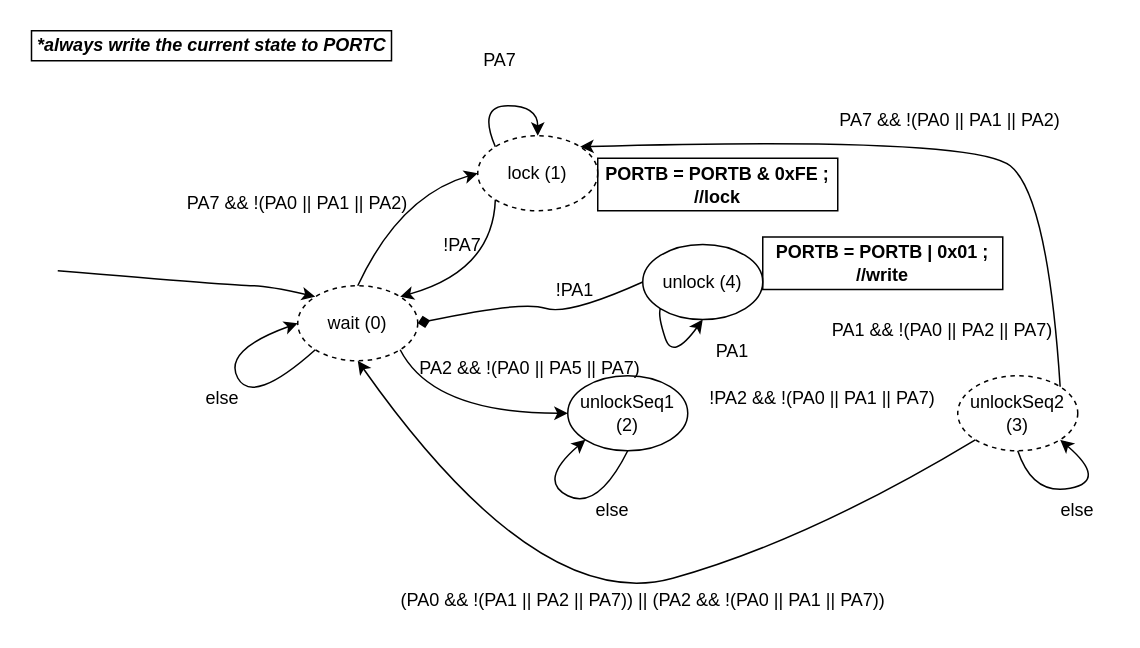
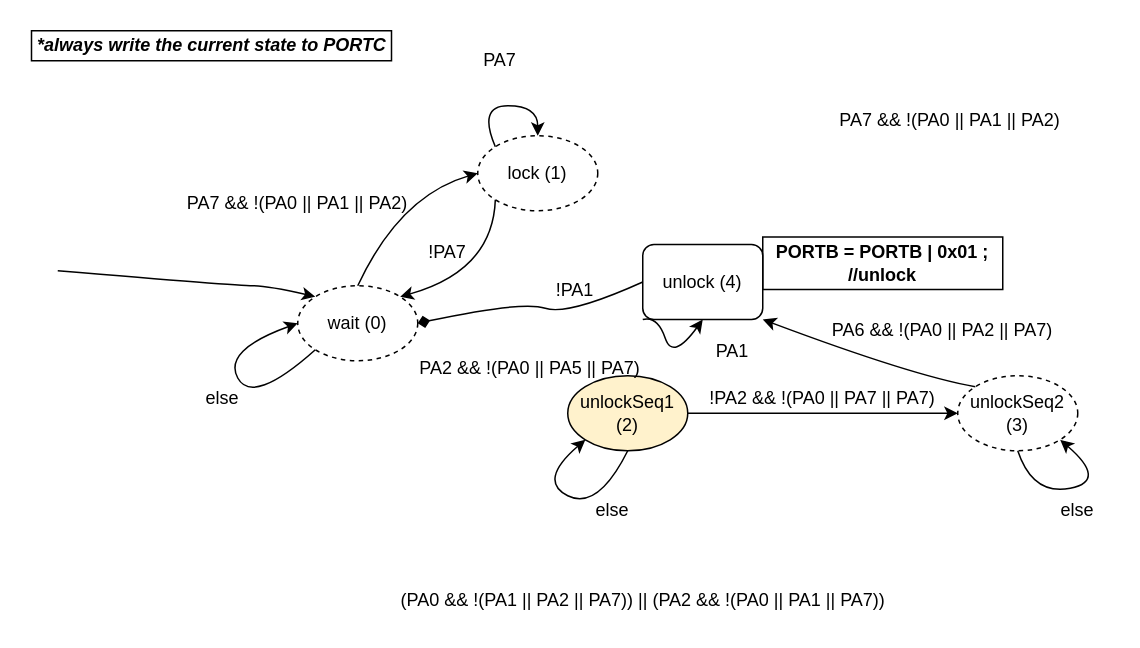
edge "unlockSeq2 (3)" -> "lock (1)": removed
node "PORTB = PORTB & 0xFE ; //lock": removed
node "!PA7": moved (463, 245) -> (448, 252)
node "PORTB = PORTB | 0x01 ; //write": label "PORTB = PORTB | 0x01 ; //write" -> "PORTB = PORTB | 0x01 ; //unlock"
node "unlock (4)": shape ellipse -> rounded rectangle
node "PA1 && !(PA0 || PA2 || PA7)": label "PA1 && !(PA0 || PA2 || PA7)" -> "PA6 && !(PA0 || PA2 || PA7)"
edge "unlockSeq2 (3)" -> "unlock (4)": added
node "!PA2 && !(PA0 || PA1 || PA7)": label "!PA2 && !(PA0 || PA1 || PA7)" -> "!PA2 && !(PA0 || PA7 || PA7)"
edge "wait (0)" -> "unlockSeq1 (2)": removed
node "unlockSeq1 (2)": fillcolor #ffffff -> #fff2cc
edge "unlockSeq1 (2)" -> "unlockSeq2 (3)": added
edge "unlockSeq2 (3)" -> "wait (0)": removed
